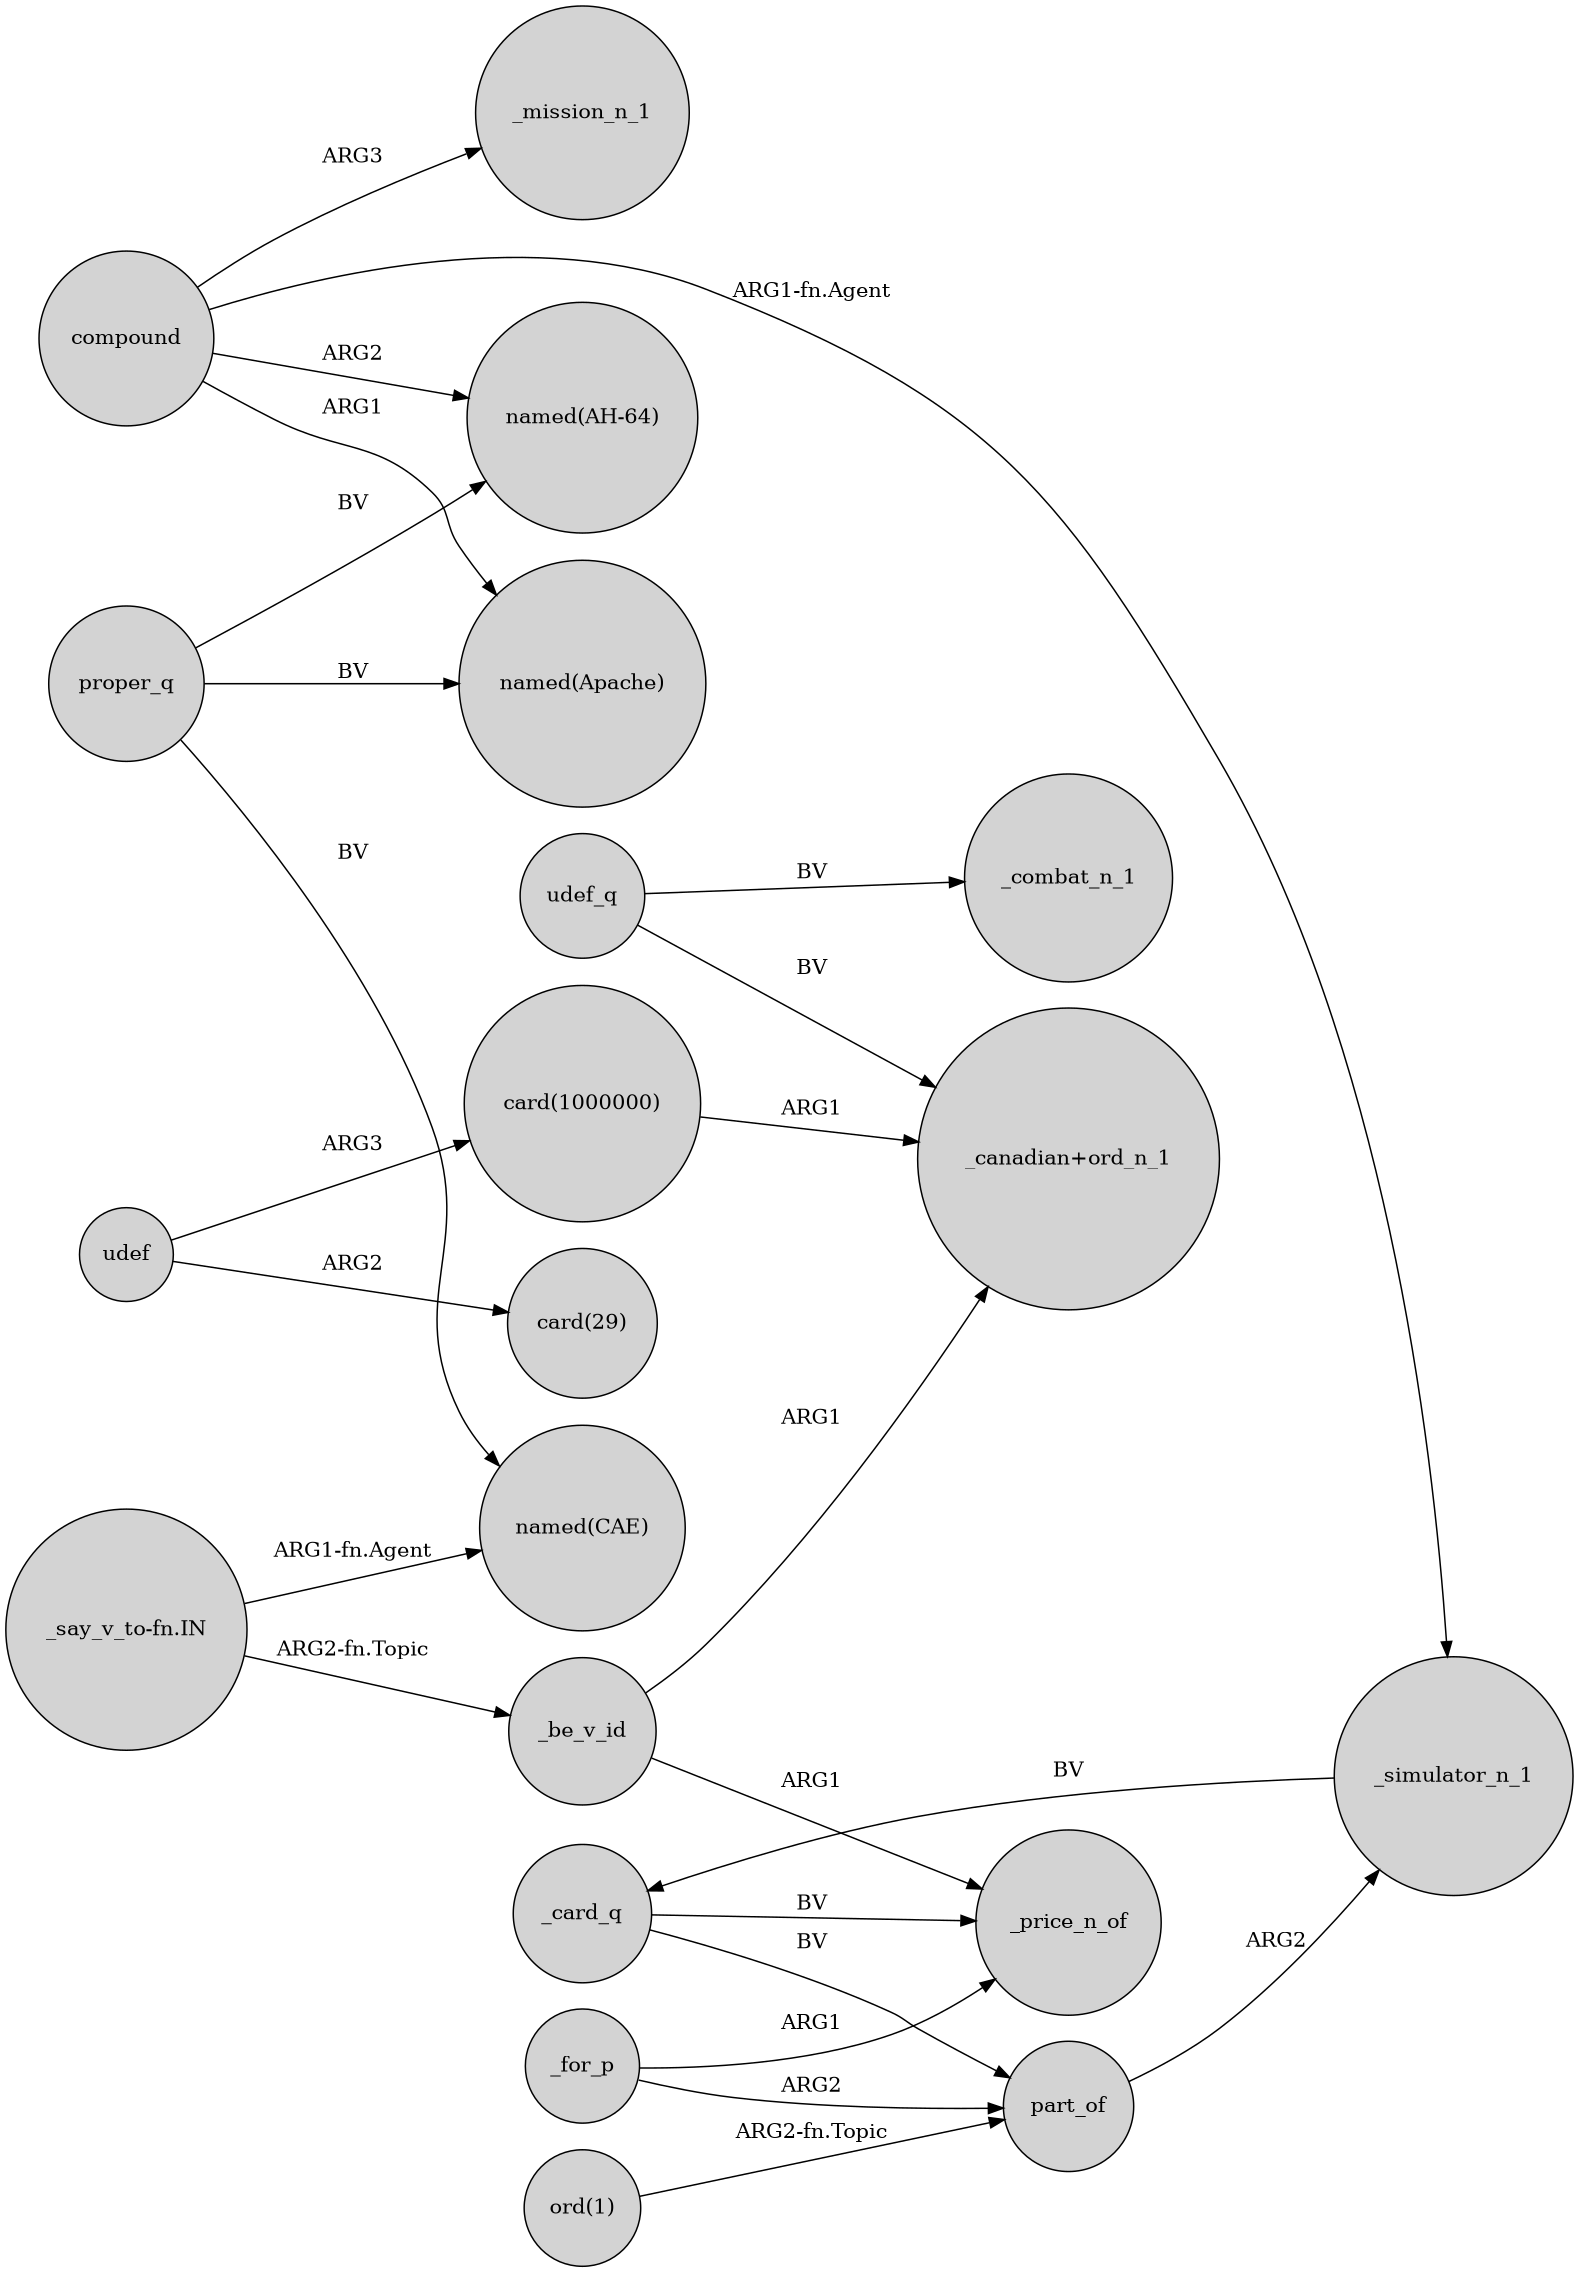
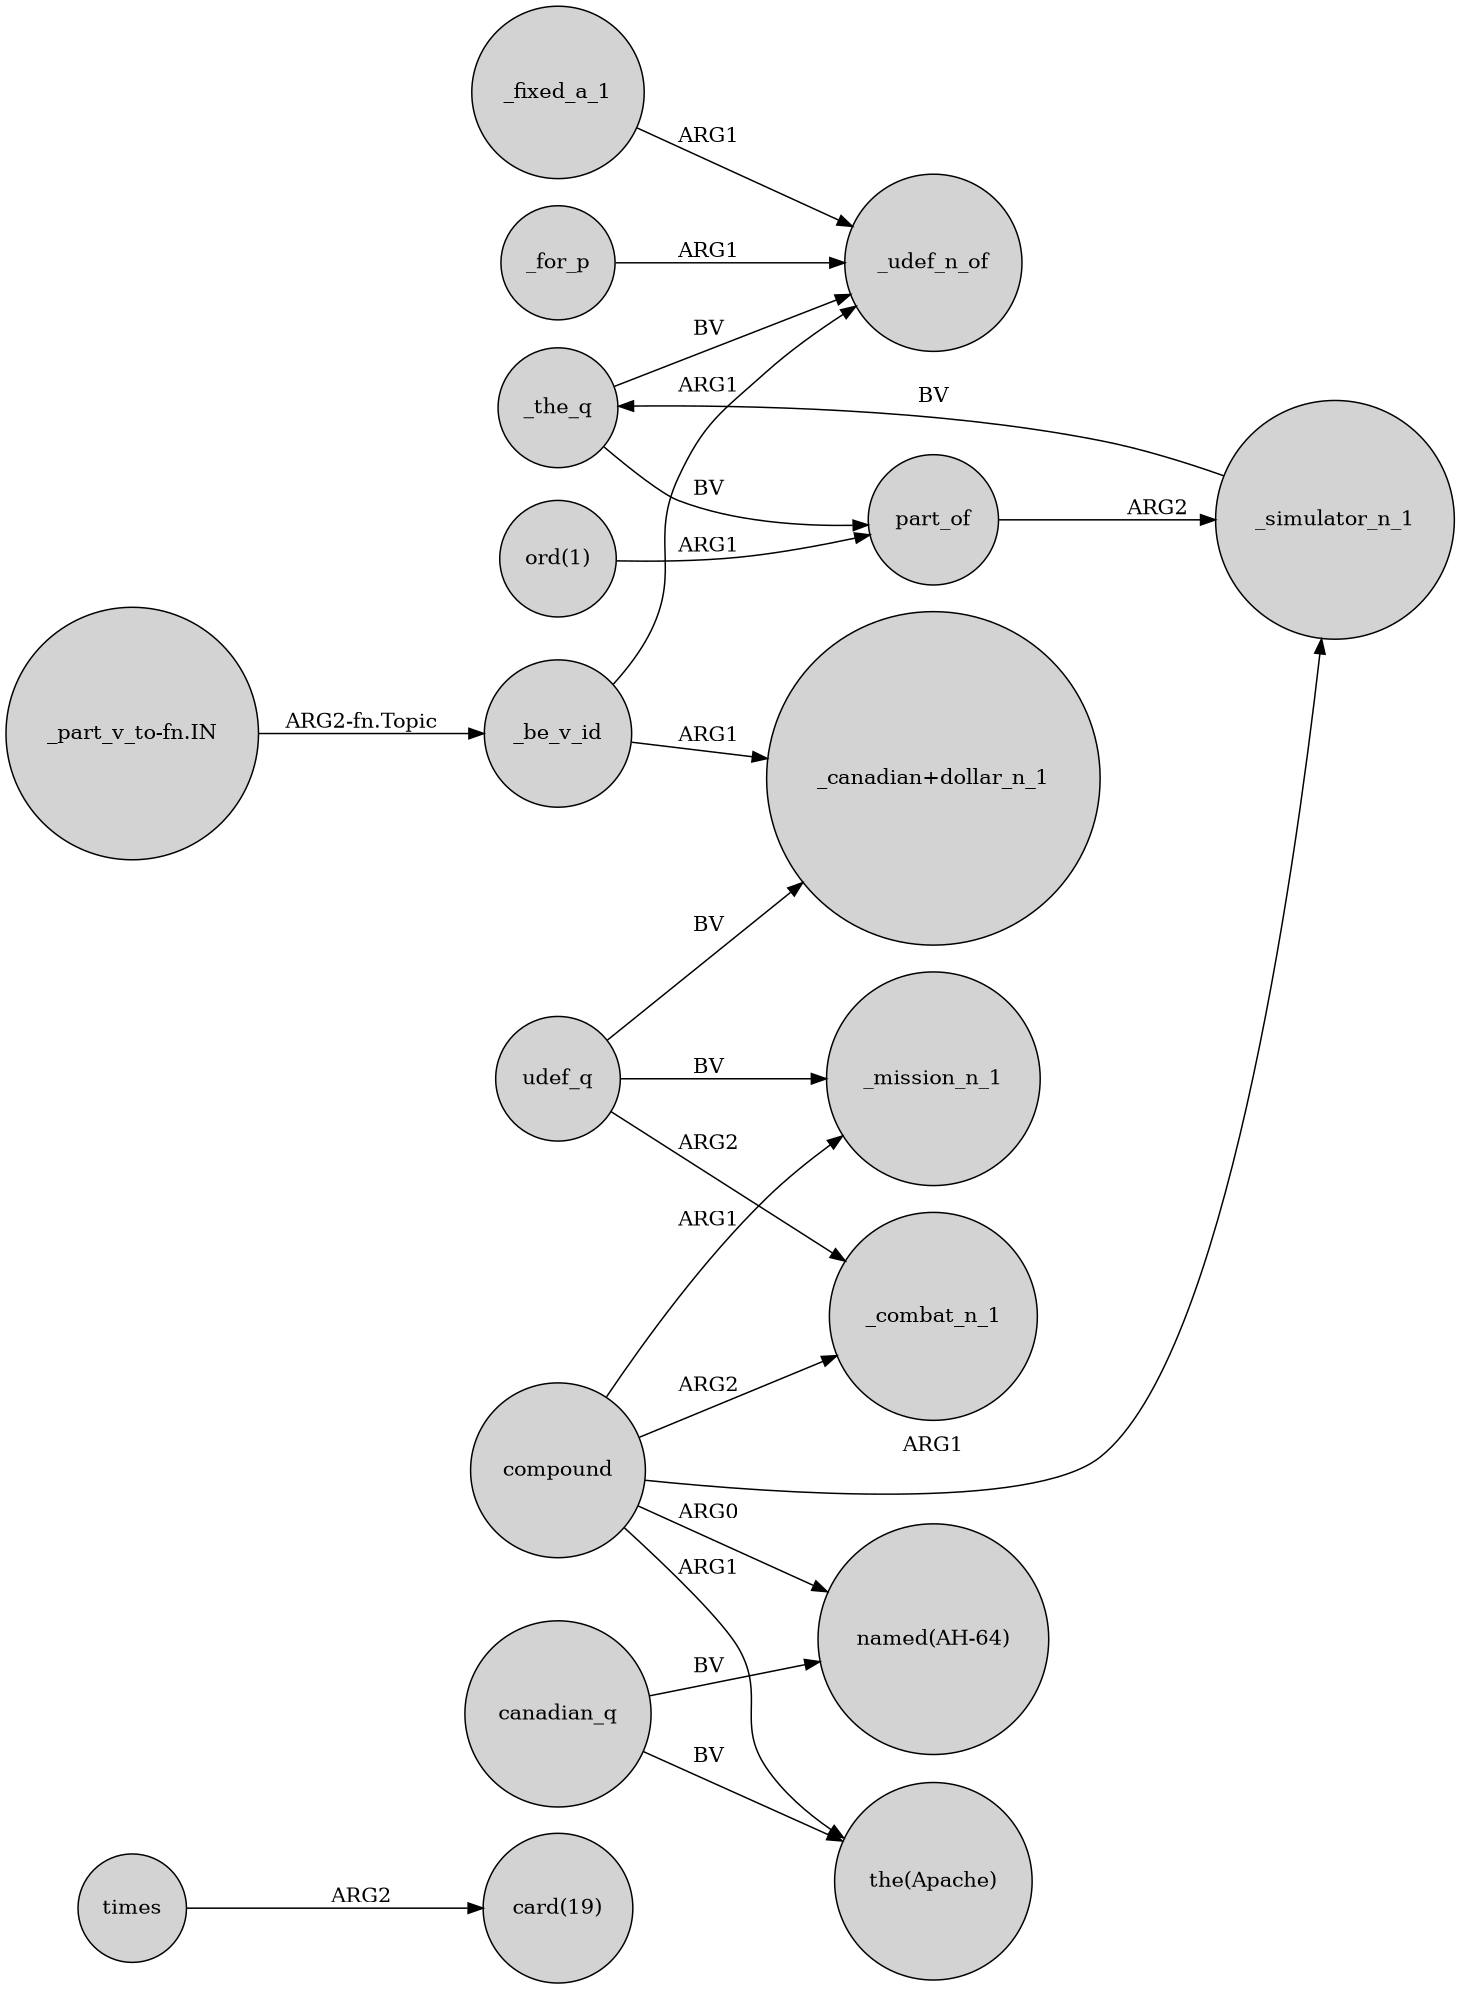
node "_fixed_a_1": added
edge "compound" -> "_mission_n_1": label "ARG3" -> "ARG1"
edge "compound" -> "_simulator_n_1": label "ARG1-fn.Agent" -> "ARG1"
edge "compound" -> "named(AH-64)": label "ARG2" -> "ARG0"
node "proper_q": label "proper_q" -> "canadian_q"
node "named(Apache)": label "named(Apache)" -> "the(Apache)"
edge "udef_q" -> "_combat_n_1": label "BV" -> "ARG2"
edge "udef_q" -> "_mission_n_1": added, label "BV"
node "card(1000000)": removed
node "_canadian+ord_n_1": label "_canadian+ord_n_1" -> "_canadian+dollar_n_1"
node "udef": label "udef" -> "times"
node "card(29)": label "card(29)" -> "card(19)"
edge "compound" -> "_combat_n_1": added, label "ARG2"
node "named(CAE)": removed
node "_say_v_to-fn.IN": label "_say_v_to-fn.IN" -> "_part_v_to-fn.IN"
node "_card_q": label "_card_q" -> "_the_q"
node "_price_n_of": label "_price_n_of" -> "_udef_n_of"
edge "_for_p" -> "part_of": removed, label "ARG2"
edge "ord(1)" -> "part_of": label "ARG2-fn.Topic" -> "ARG1"
